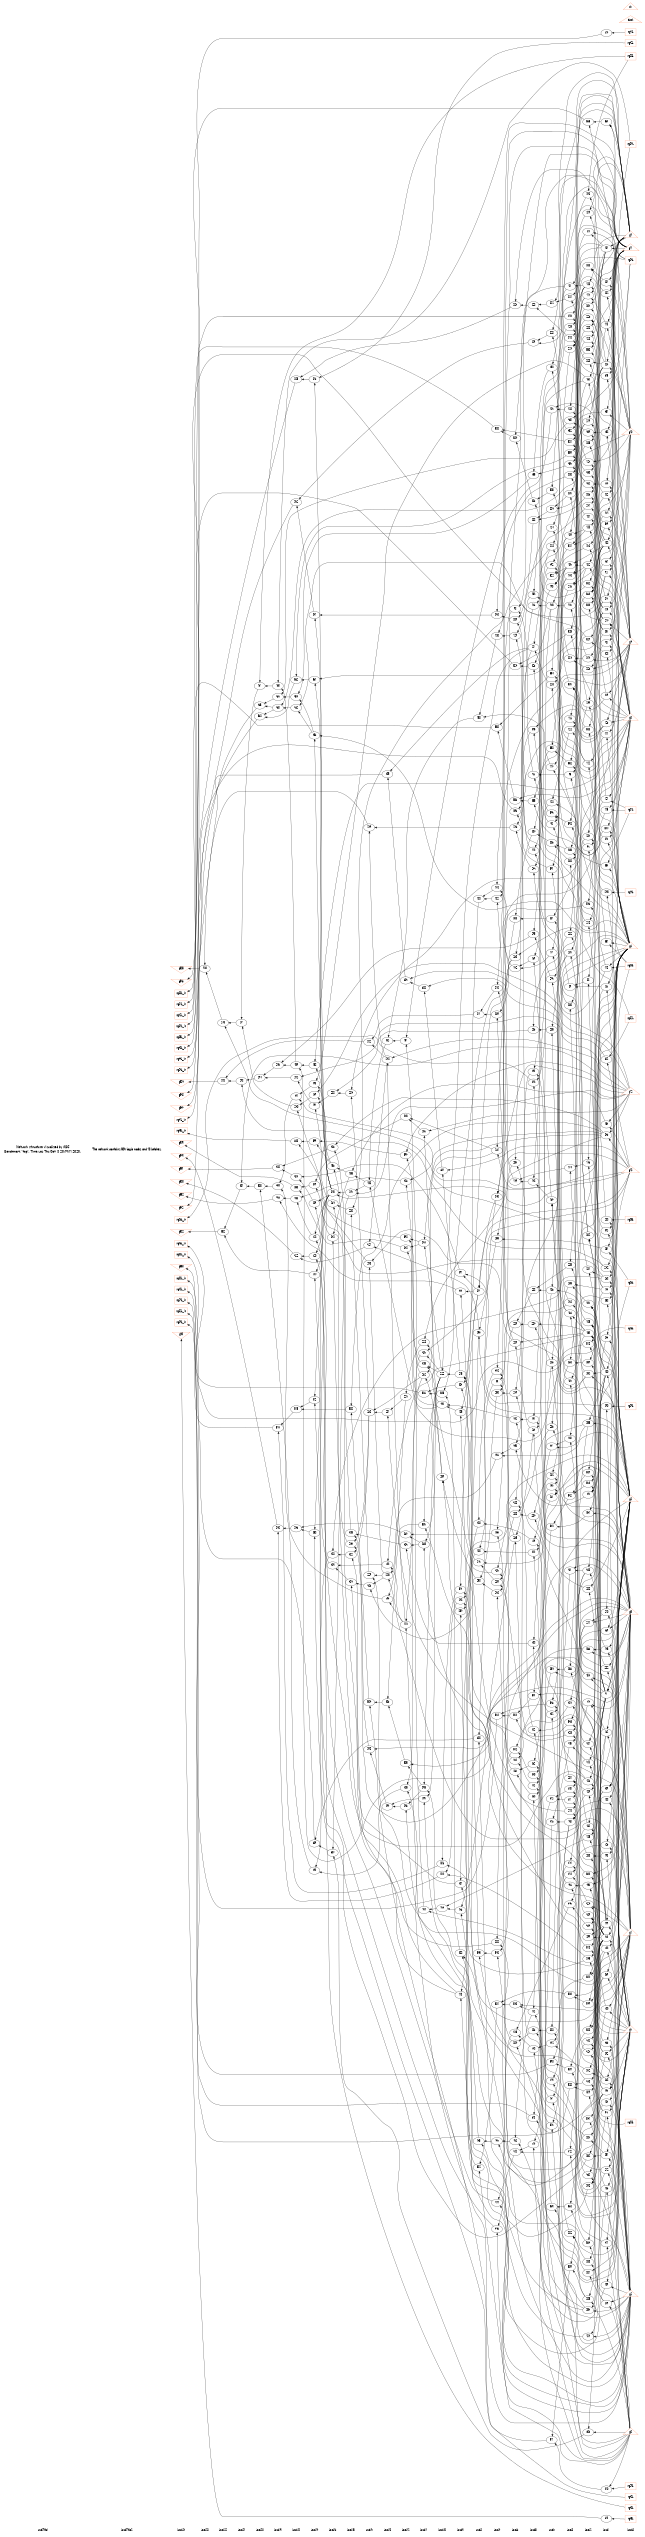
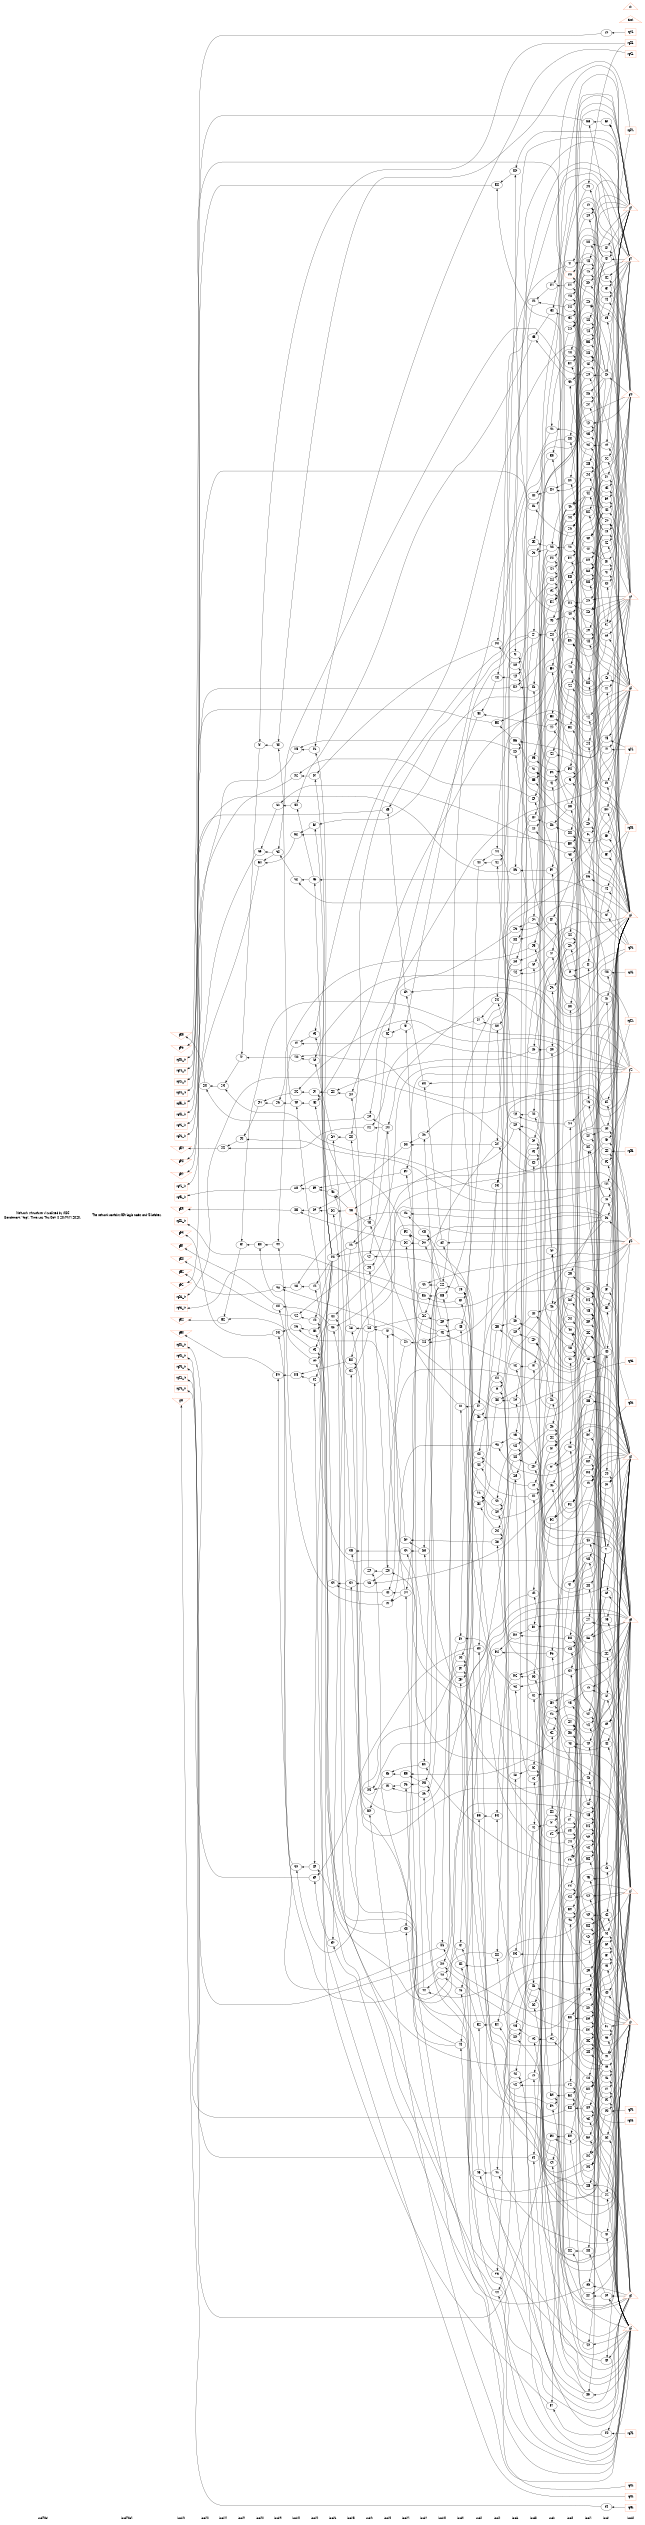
node "616": color black -> coral
node "155": color black -> coral
edge "g5" -> "91": now "g5" -> "437"
